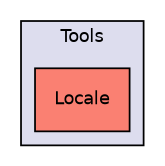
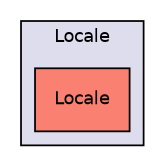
cluster "Tools": label "Tools" -> "Locale"
